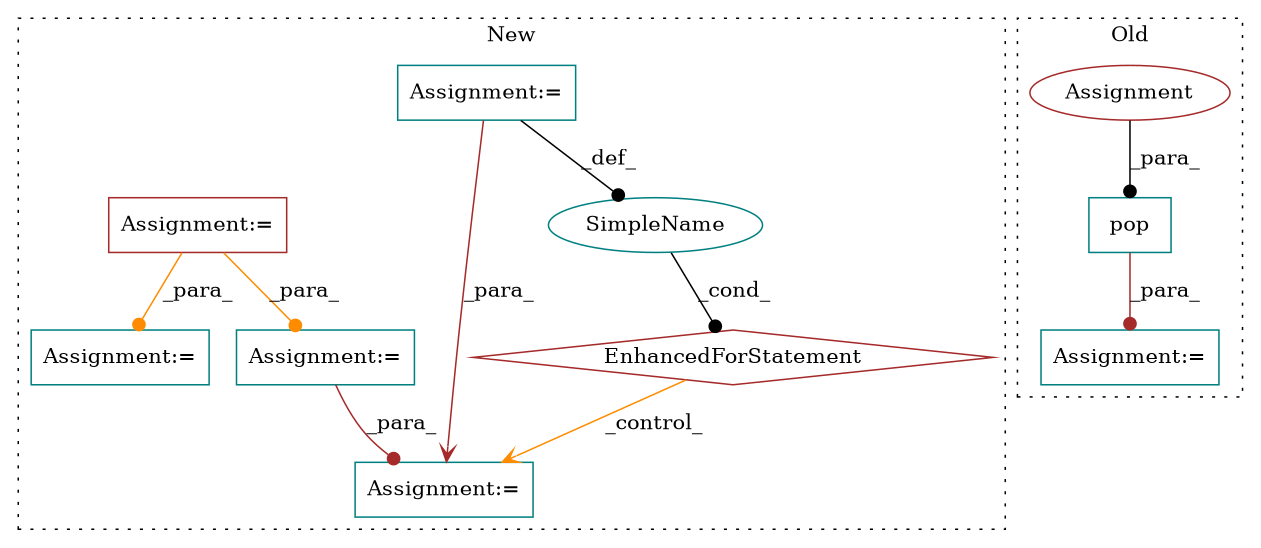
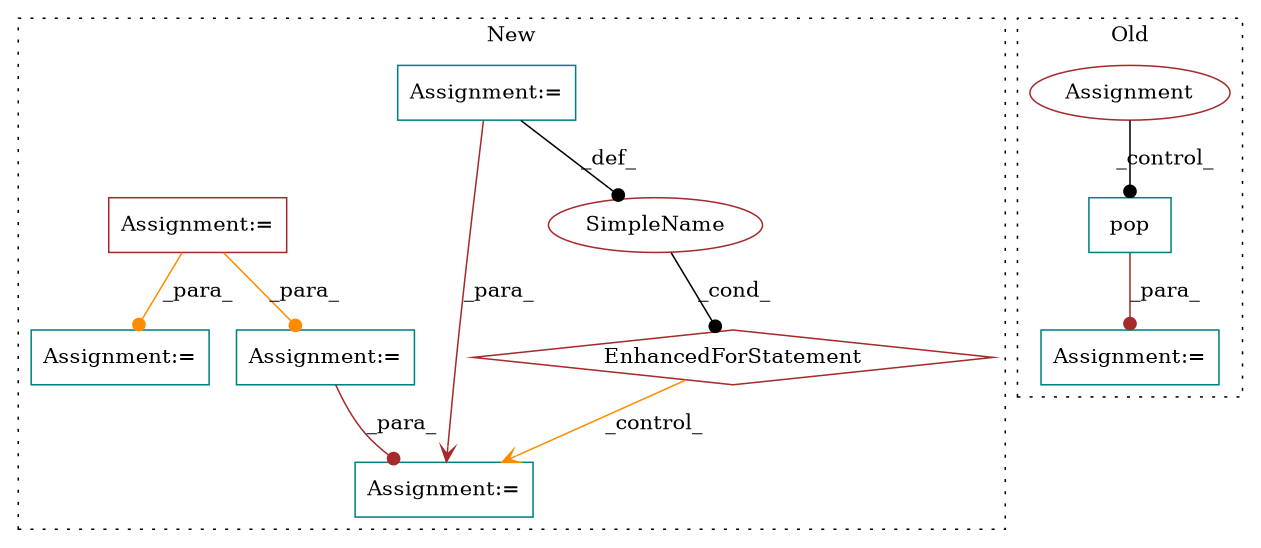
edge "Assignment" -> "pop": label "_para_" -> "_control_"
node "SimpleName": color teal -> brown
